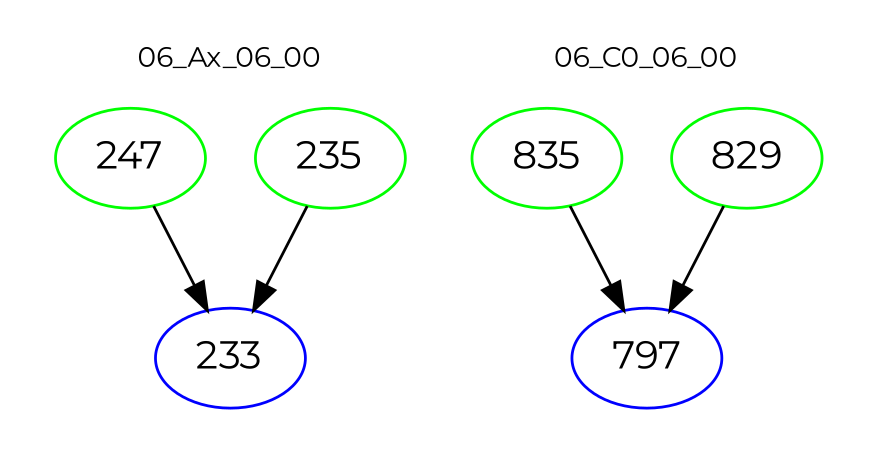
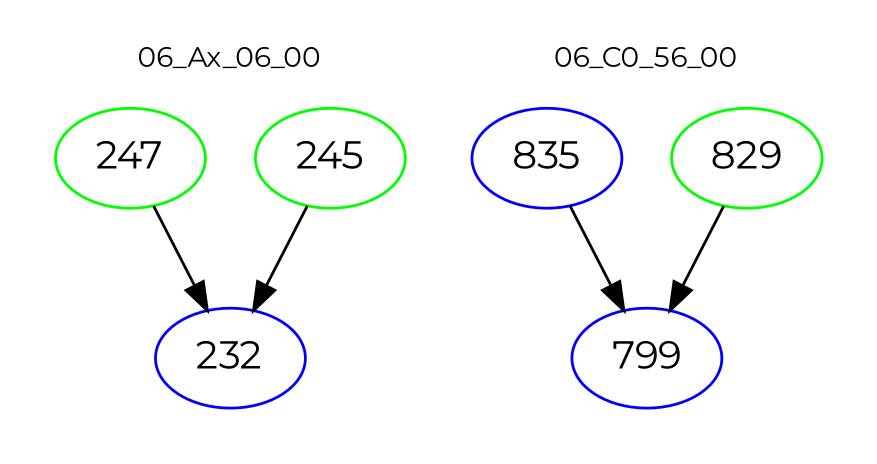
cluster "06_C0_06_00": label "06_C0_06_00" -> "06_C0_56_00"
node "235": label "235" -> "245"
node "835": color green -> blue
node "233": label "233" -> "232"
node "797": label "797" -> "799"
